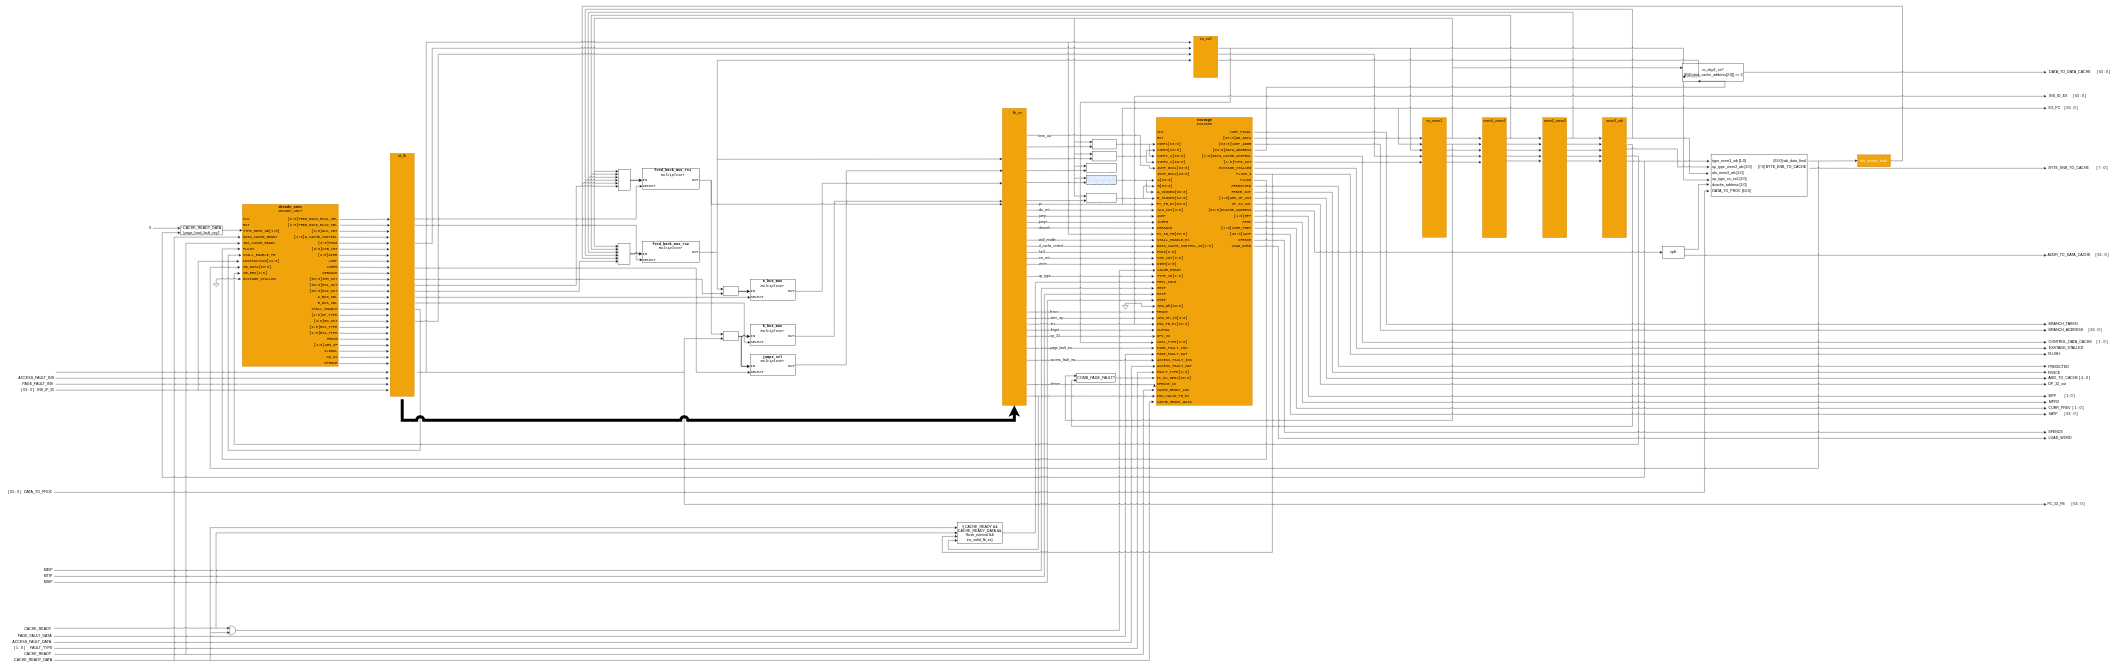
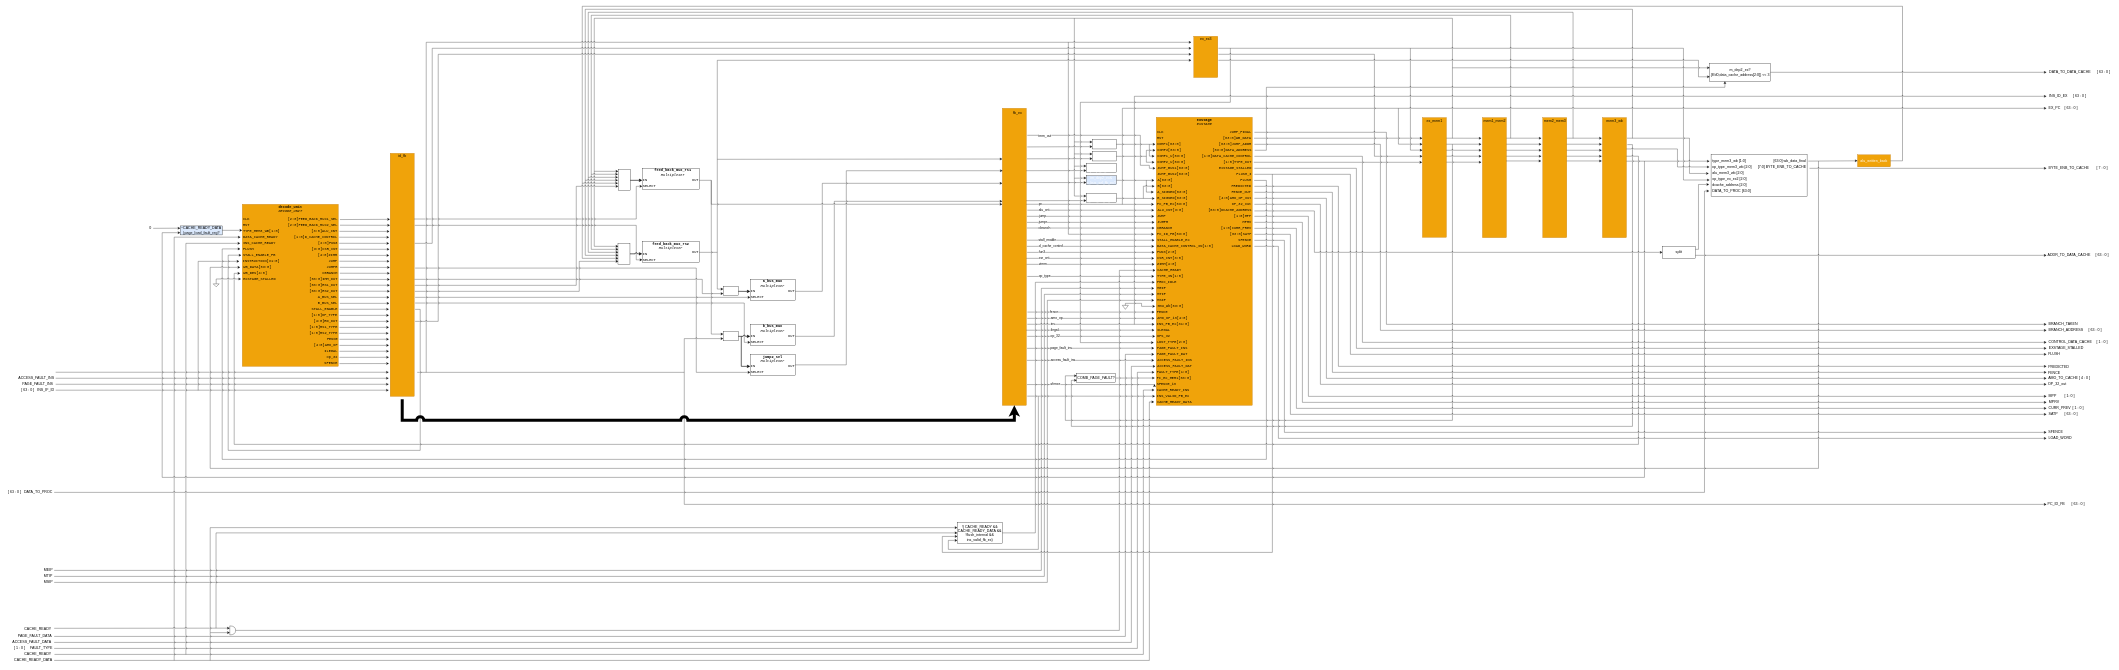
node "m_dep2_ex?{8'd0,data_cache_address[2:0]} << 3": moved (1713, 72) -> (1740, 72)
node "~CACHE_READY_DATA | page_load_fault_reg?": fillcolor #ffffff -> #dae8fc
node "split": size 22x12 -> 33x12
